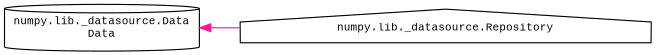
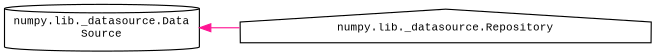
node "numpy.lib._datasource.Data Data": label "numpy.lib._datasource.Data Data" -> "numpy.lib._datasource.Data Source"
